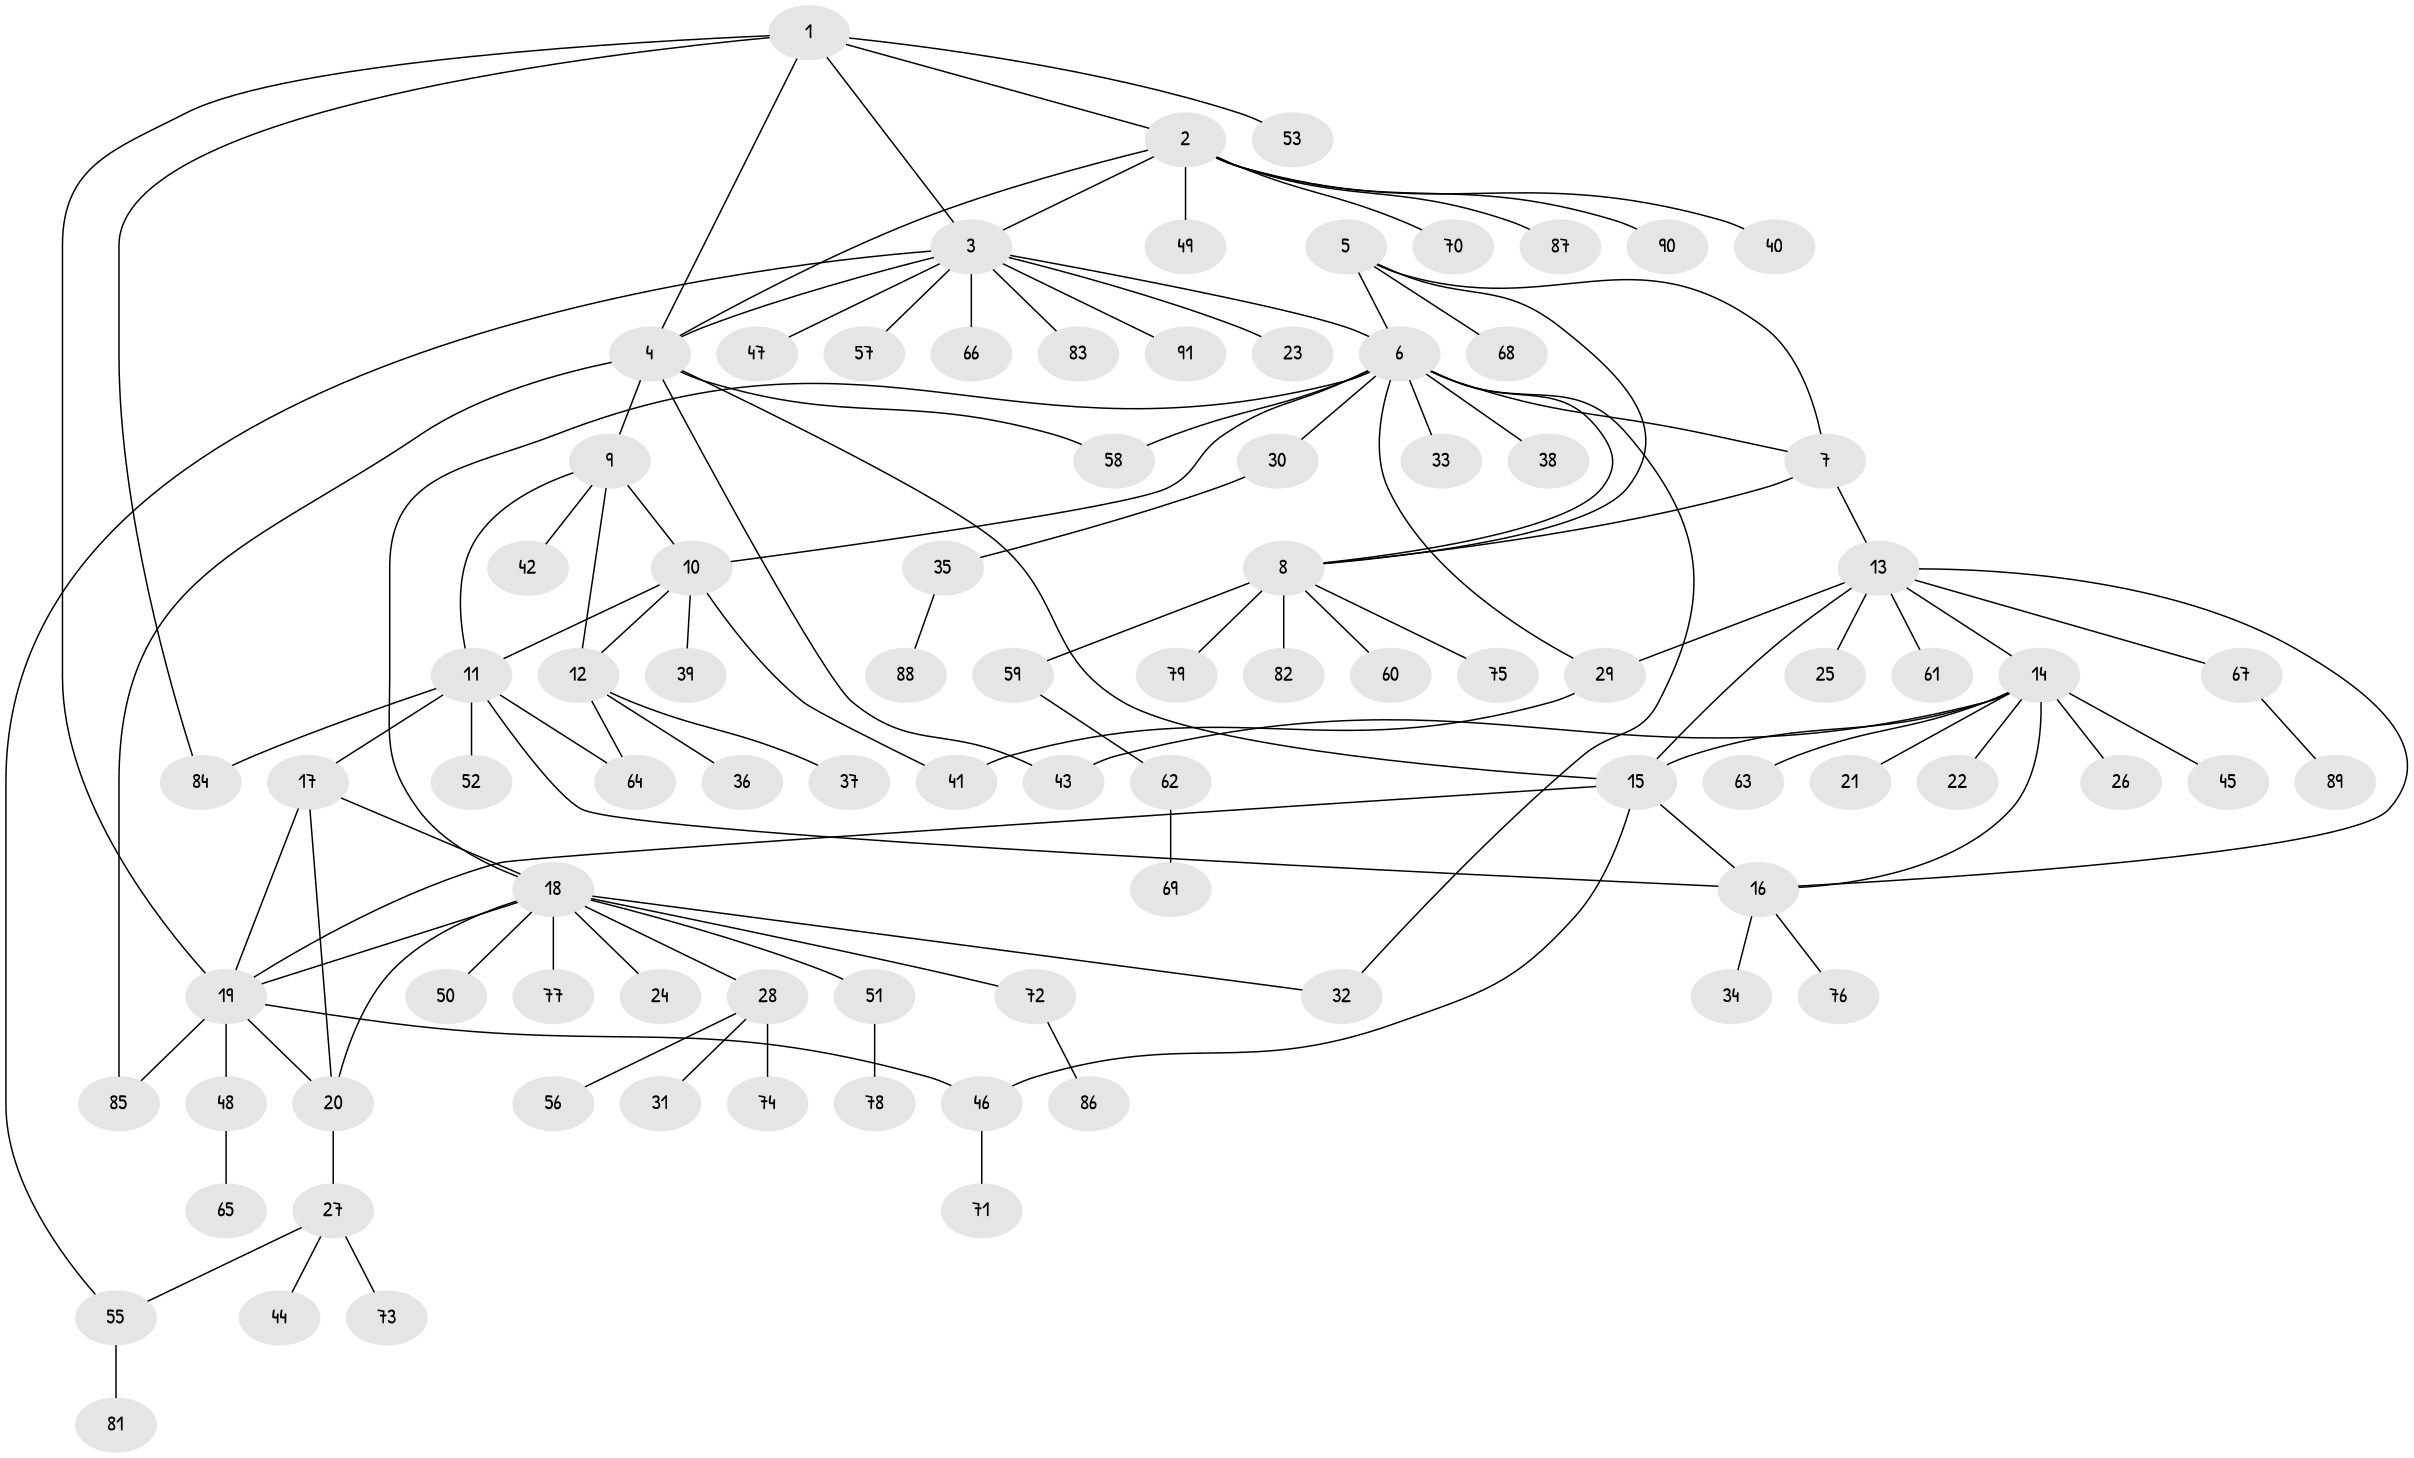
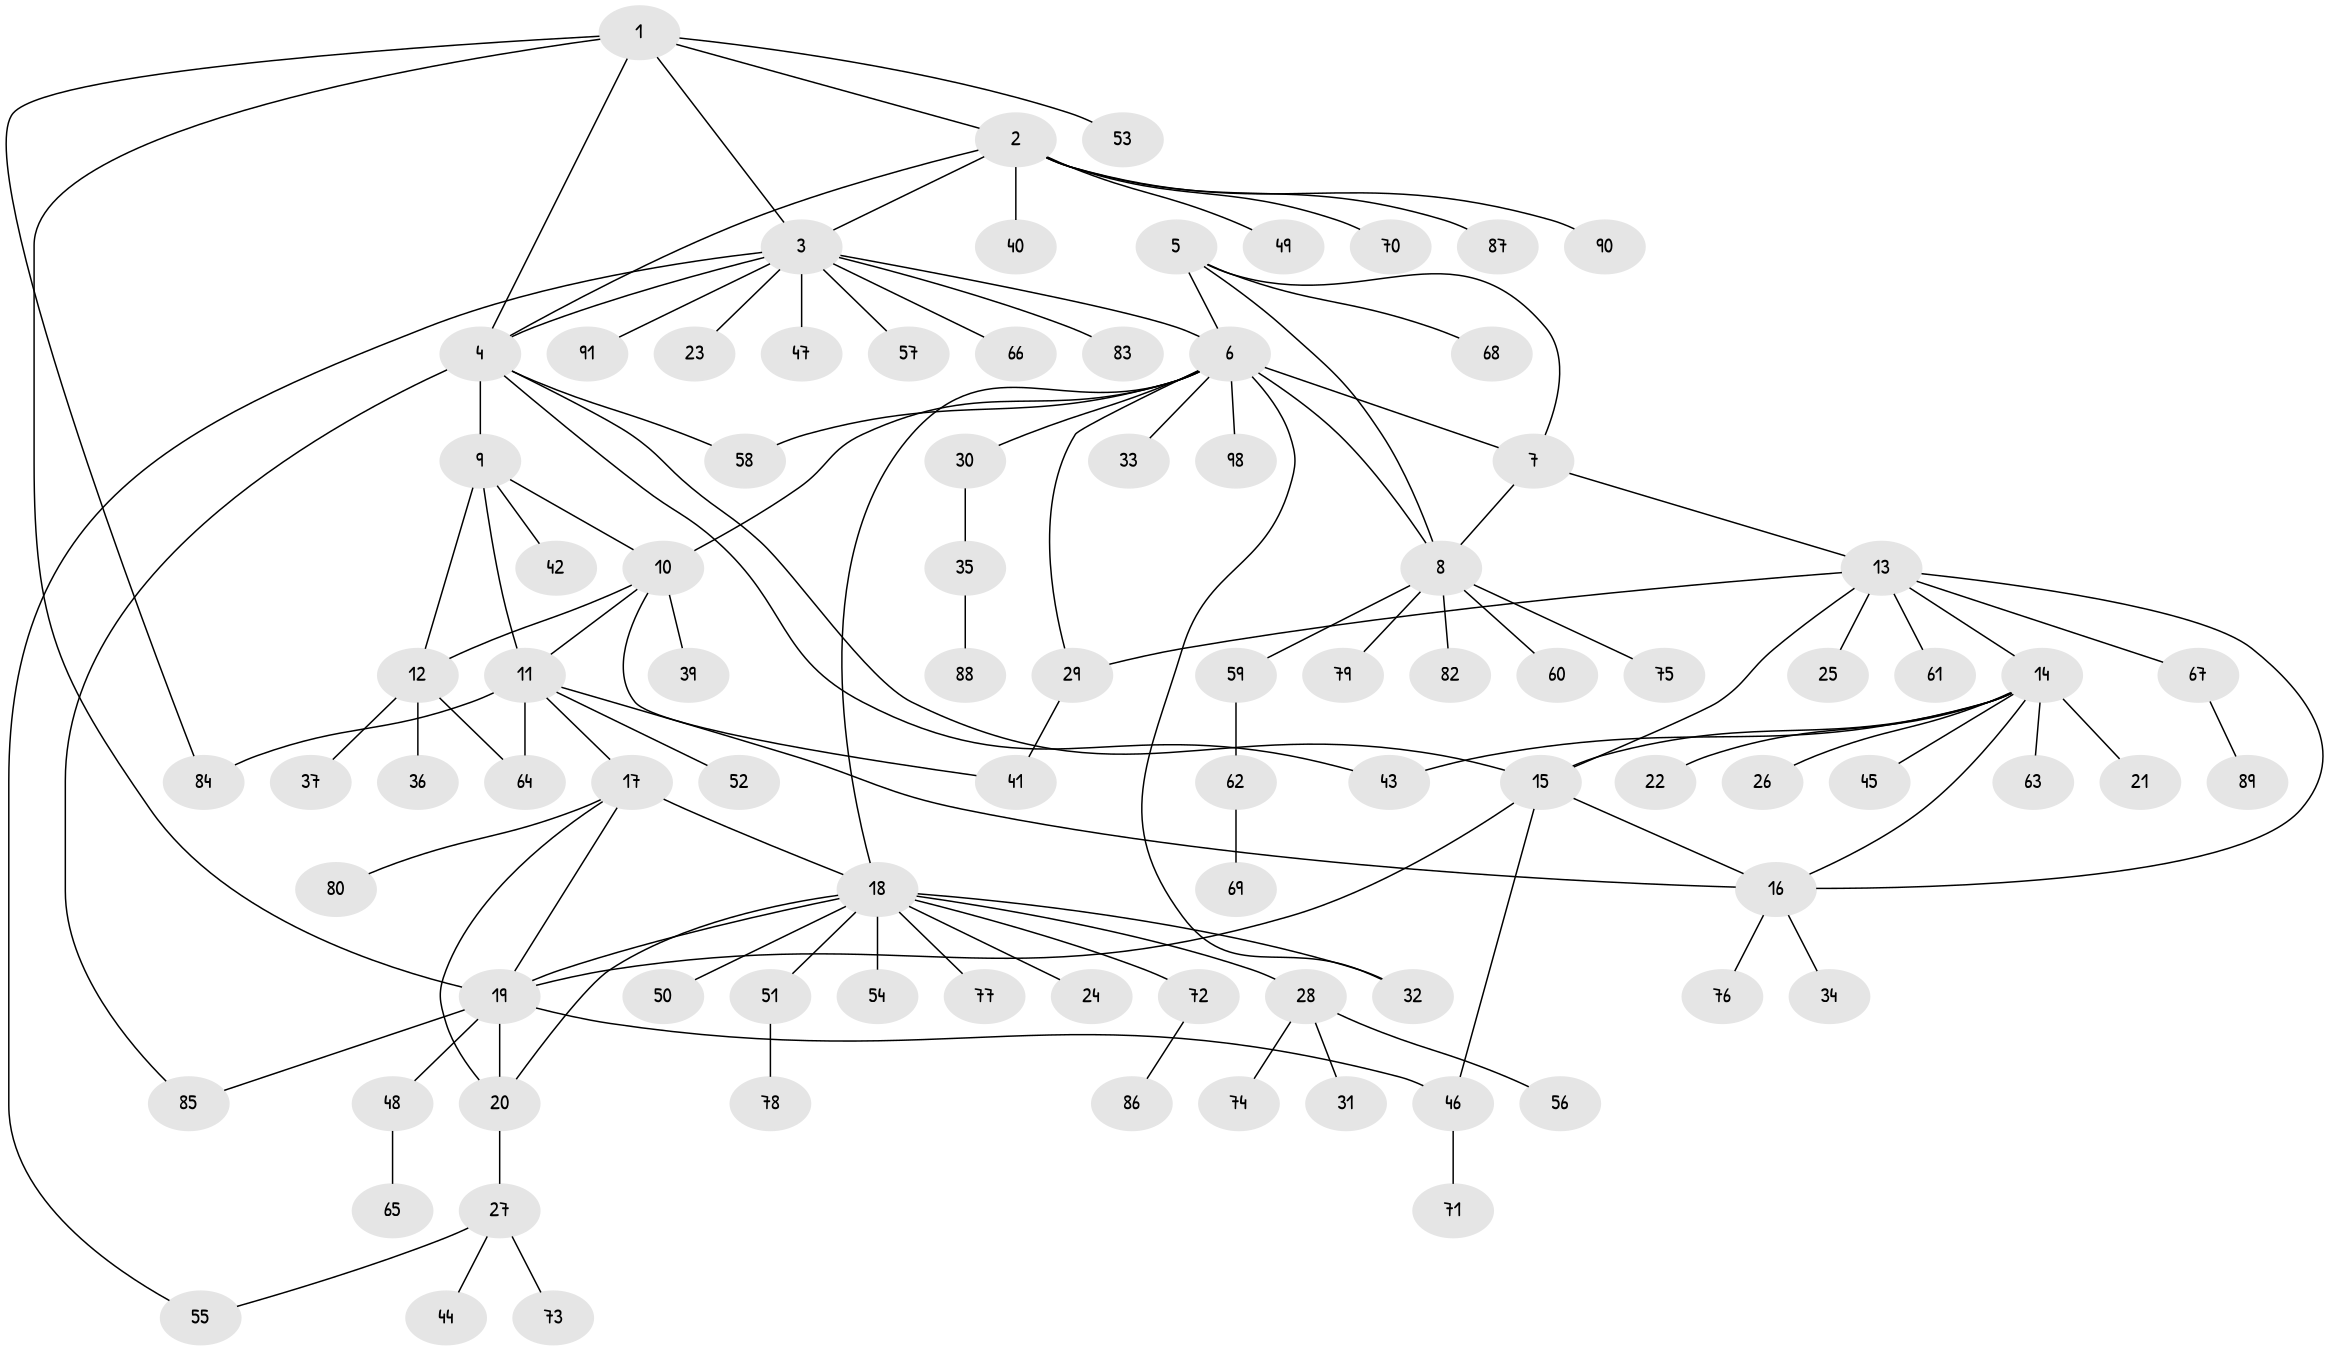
node "38": label "38" -> "98"
node "80": added
node "54": added
node "81": removed
